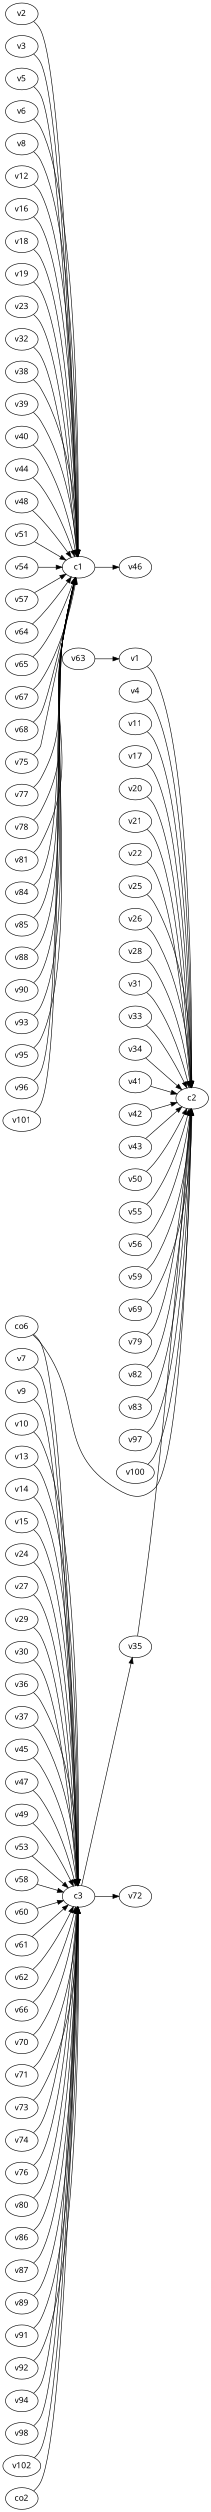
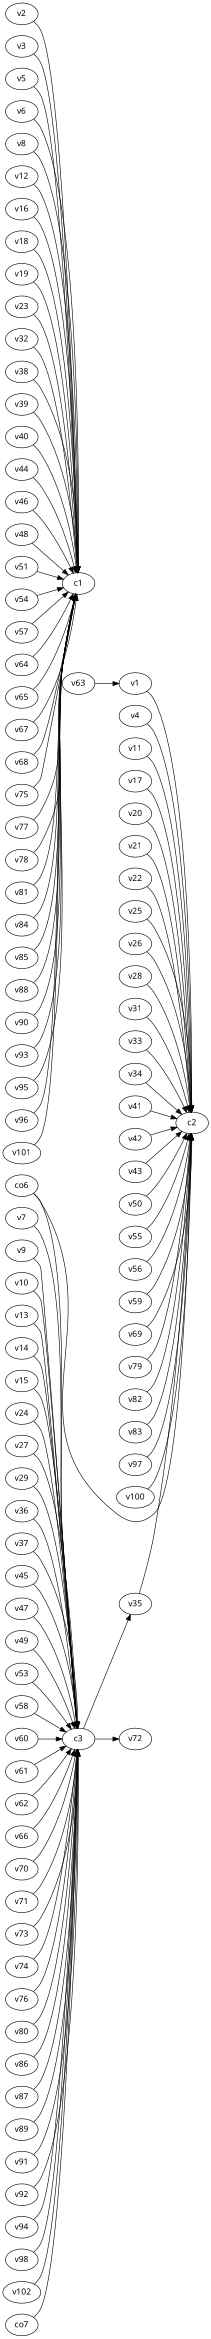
edge "c1" -> "v46": reversed
node "v30": removed
node "co2": label "co2" -> "co7"
